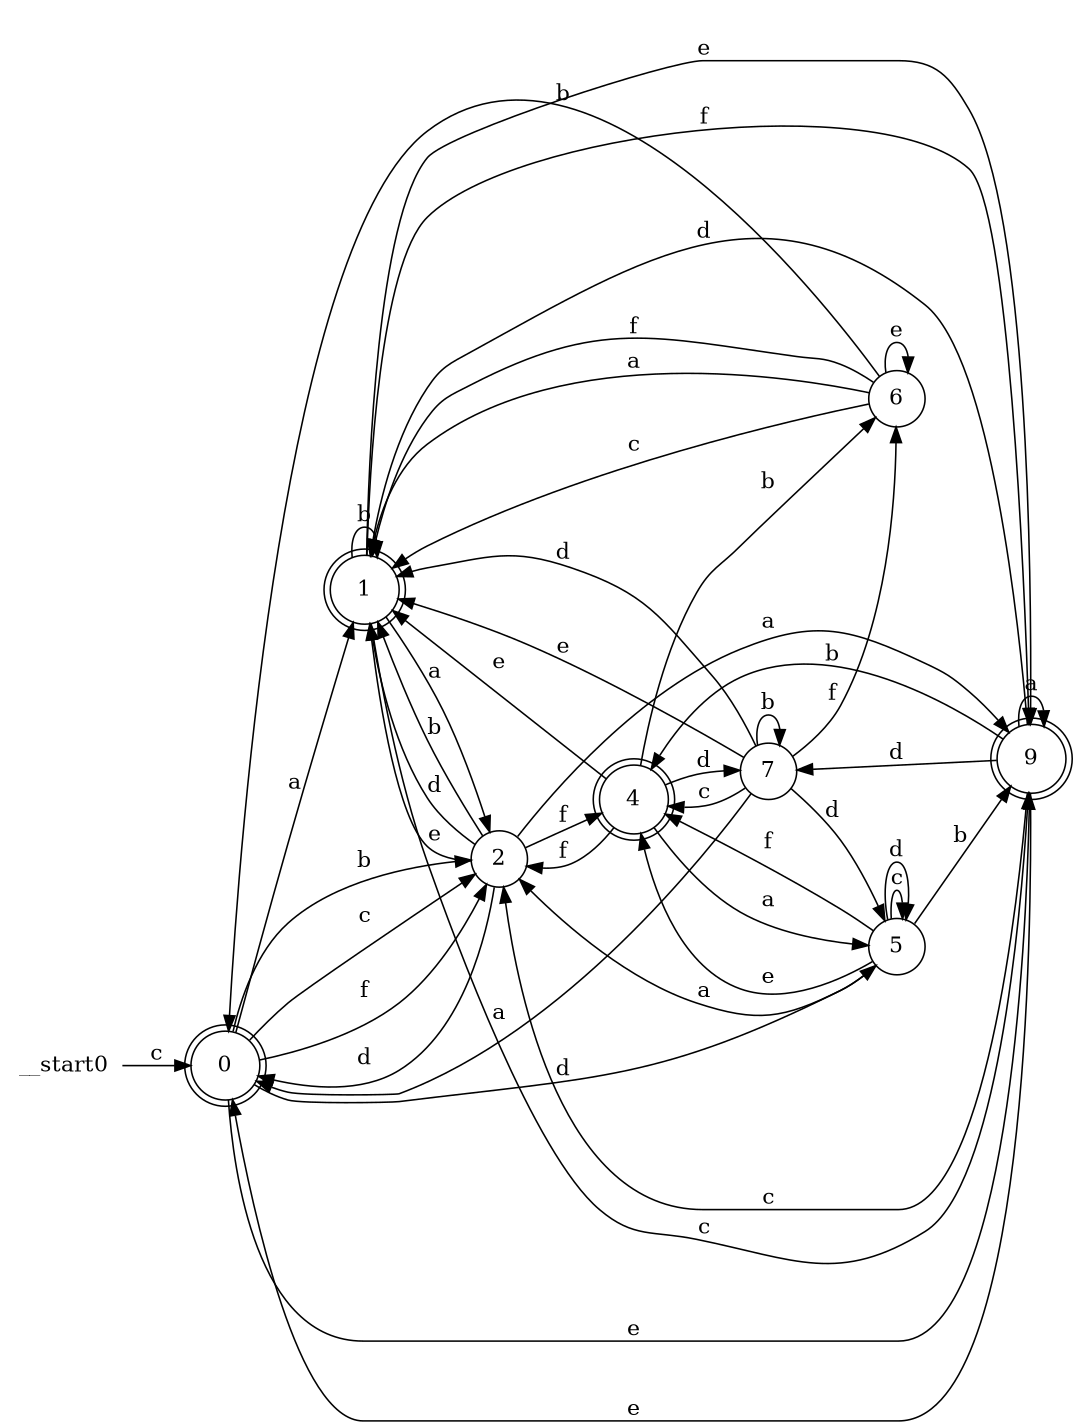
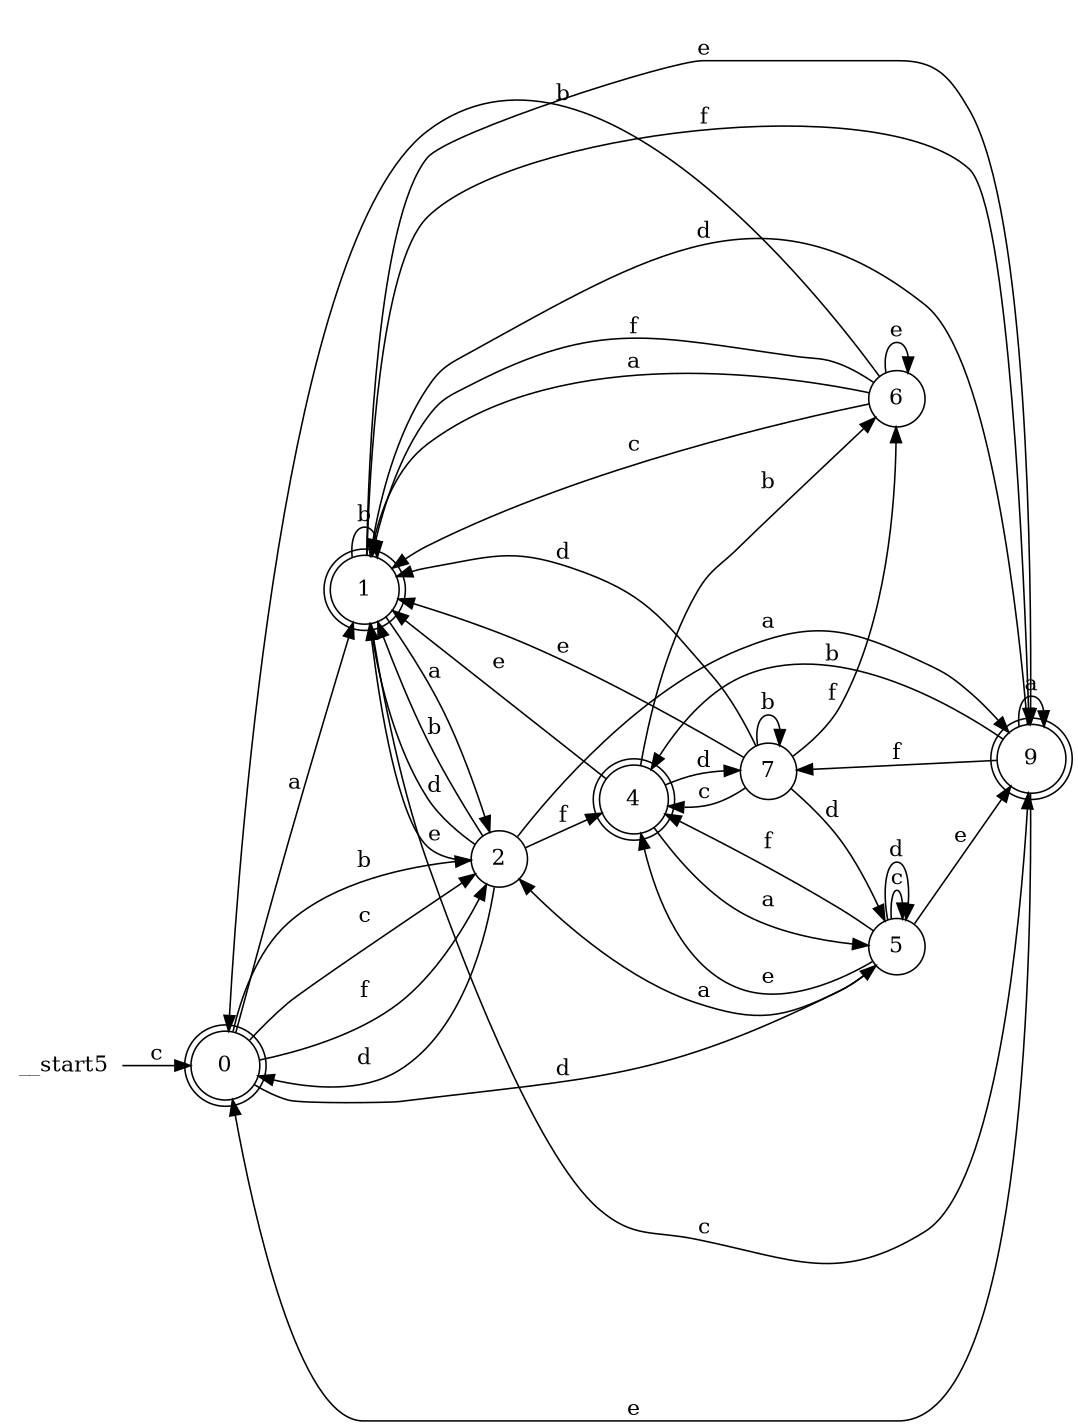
edge "9" -> "7": label "d" -> "f"
edge "5" -> "9": label "b" -> "e"
edge "4" -> "2": removed, label "f"
edge "7" -> "0": removed, label "a"
node "__start0": label "__start0" -> "__start5"
edge "9" -> "2": removed, label "c"
edge "0" -> "9": removed, label "e"
